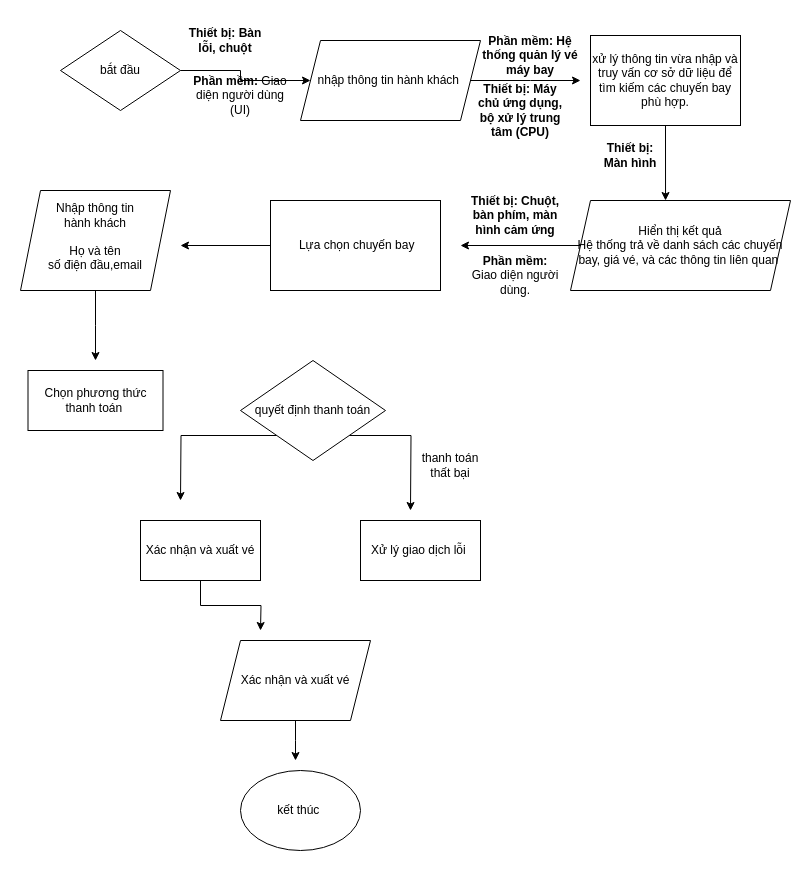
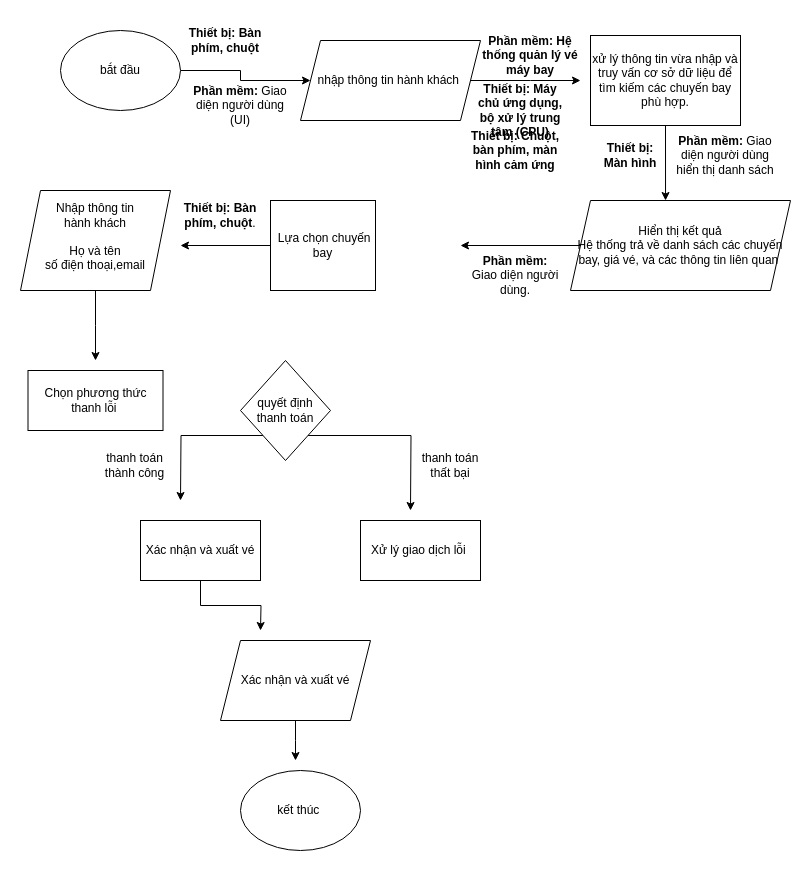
node "Thiết bị: Bàn lỗi, chuột": label "Thiết bị: Bàn lỗi, chuột" -> "Thiết bị: Bàn phím, chuột"
node "bắt đầu": shape diamond -> ellipse
node "Phần mềm: Giao diện người dùng (UI)": moved (241, 96) -> (241, 106)
node "Phần mềm: Giao diện người dùng hiển thị danh sách": added
node "Thiết bị: Bàn phím, chuột.": added
node "Thiết bị: Chuột, bàn phím, màn hình cảm ứng": moved (516, 216) -> (516, 151)
node "Lựa chọn chuyến bay": size 170x90 -> 105x90
node "Họ và tên số điện đầu,email": label "Họ và tên số điện đầu,email" -> "Họ và tên số điện thoại,email"
node "Chọn phương thức thanh toán": label "Chọn phương thức thanh toán" -> "Chọn phương thức thanh lỗi"
node "quyết định thanh toán": size 145x100 -> 90x100
node "thanh toán thành công": added
